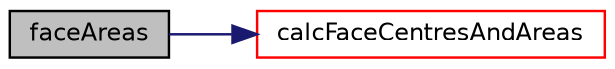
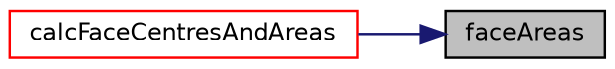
edge "faceAreas" -> "calcFaceCentresAndAreas": reversed
